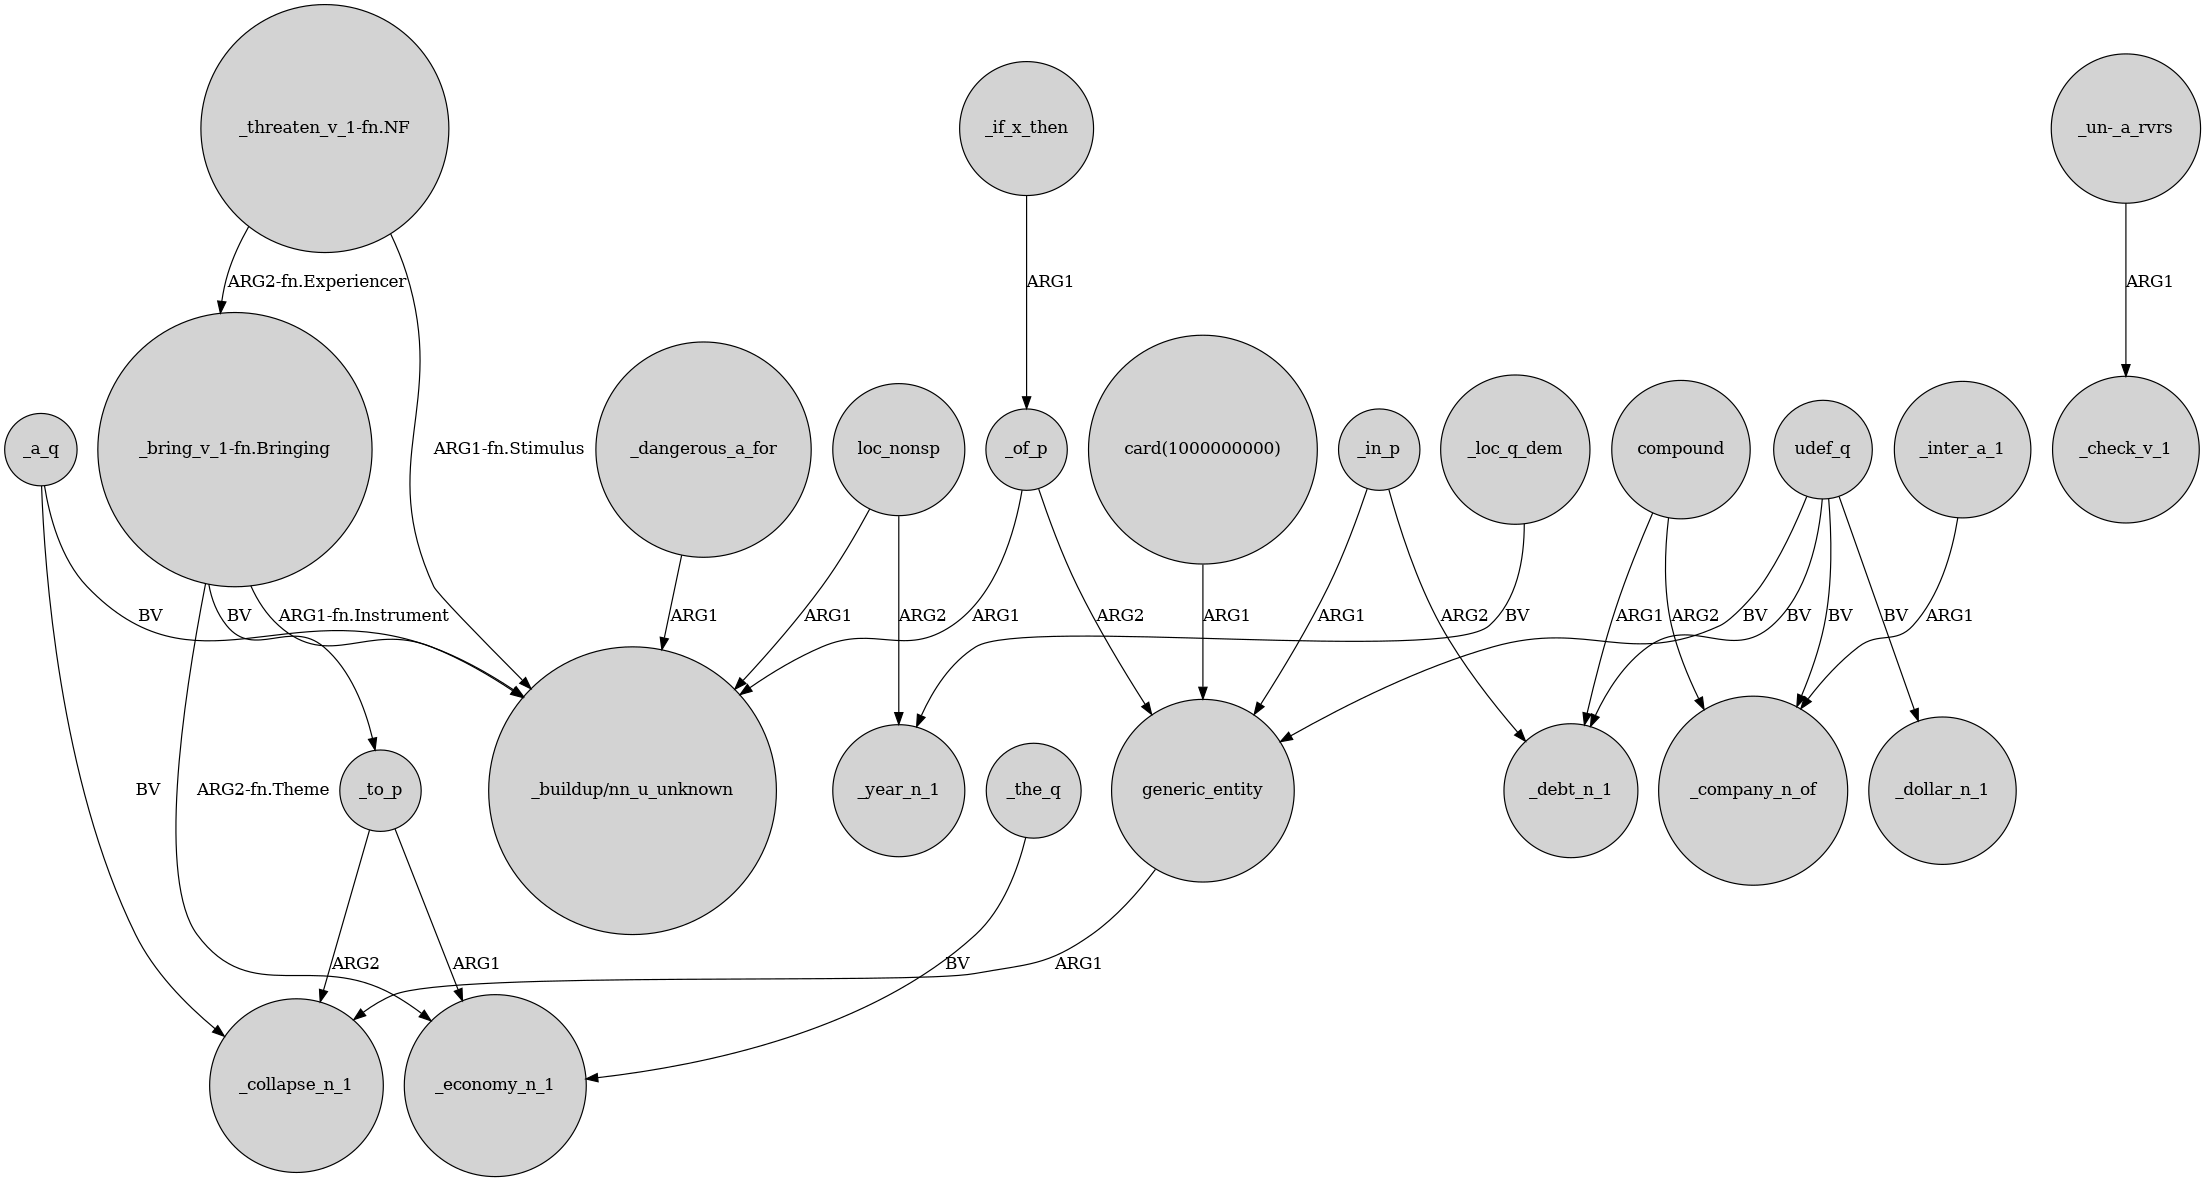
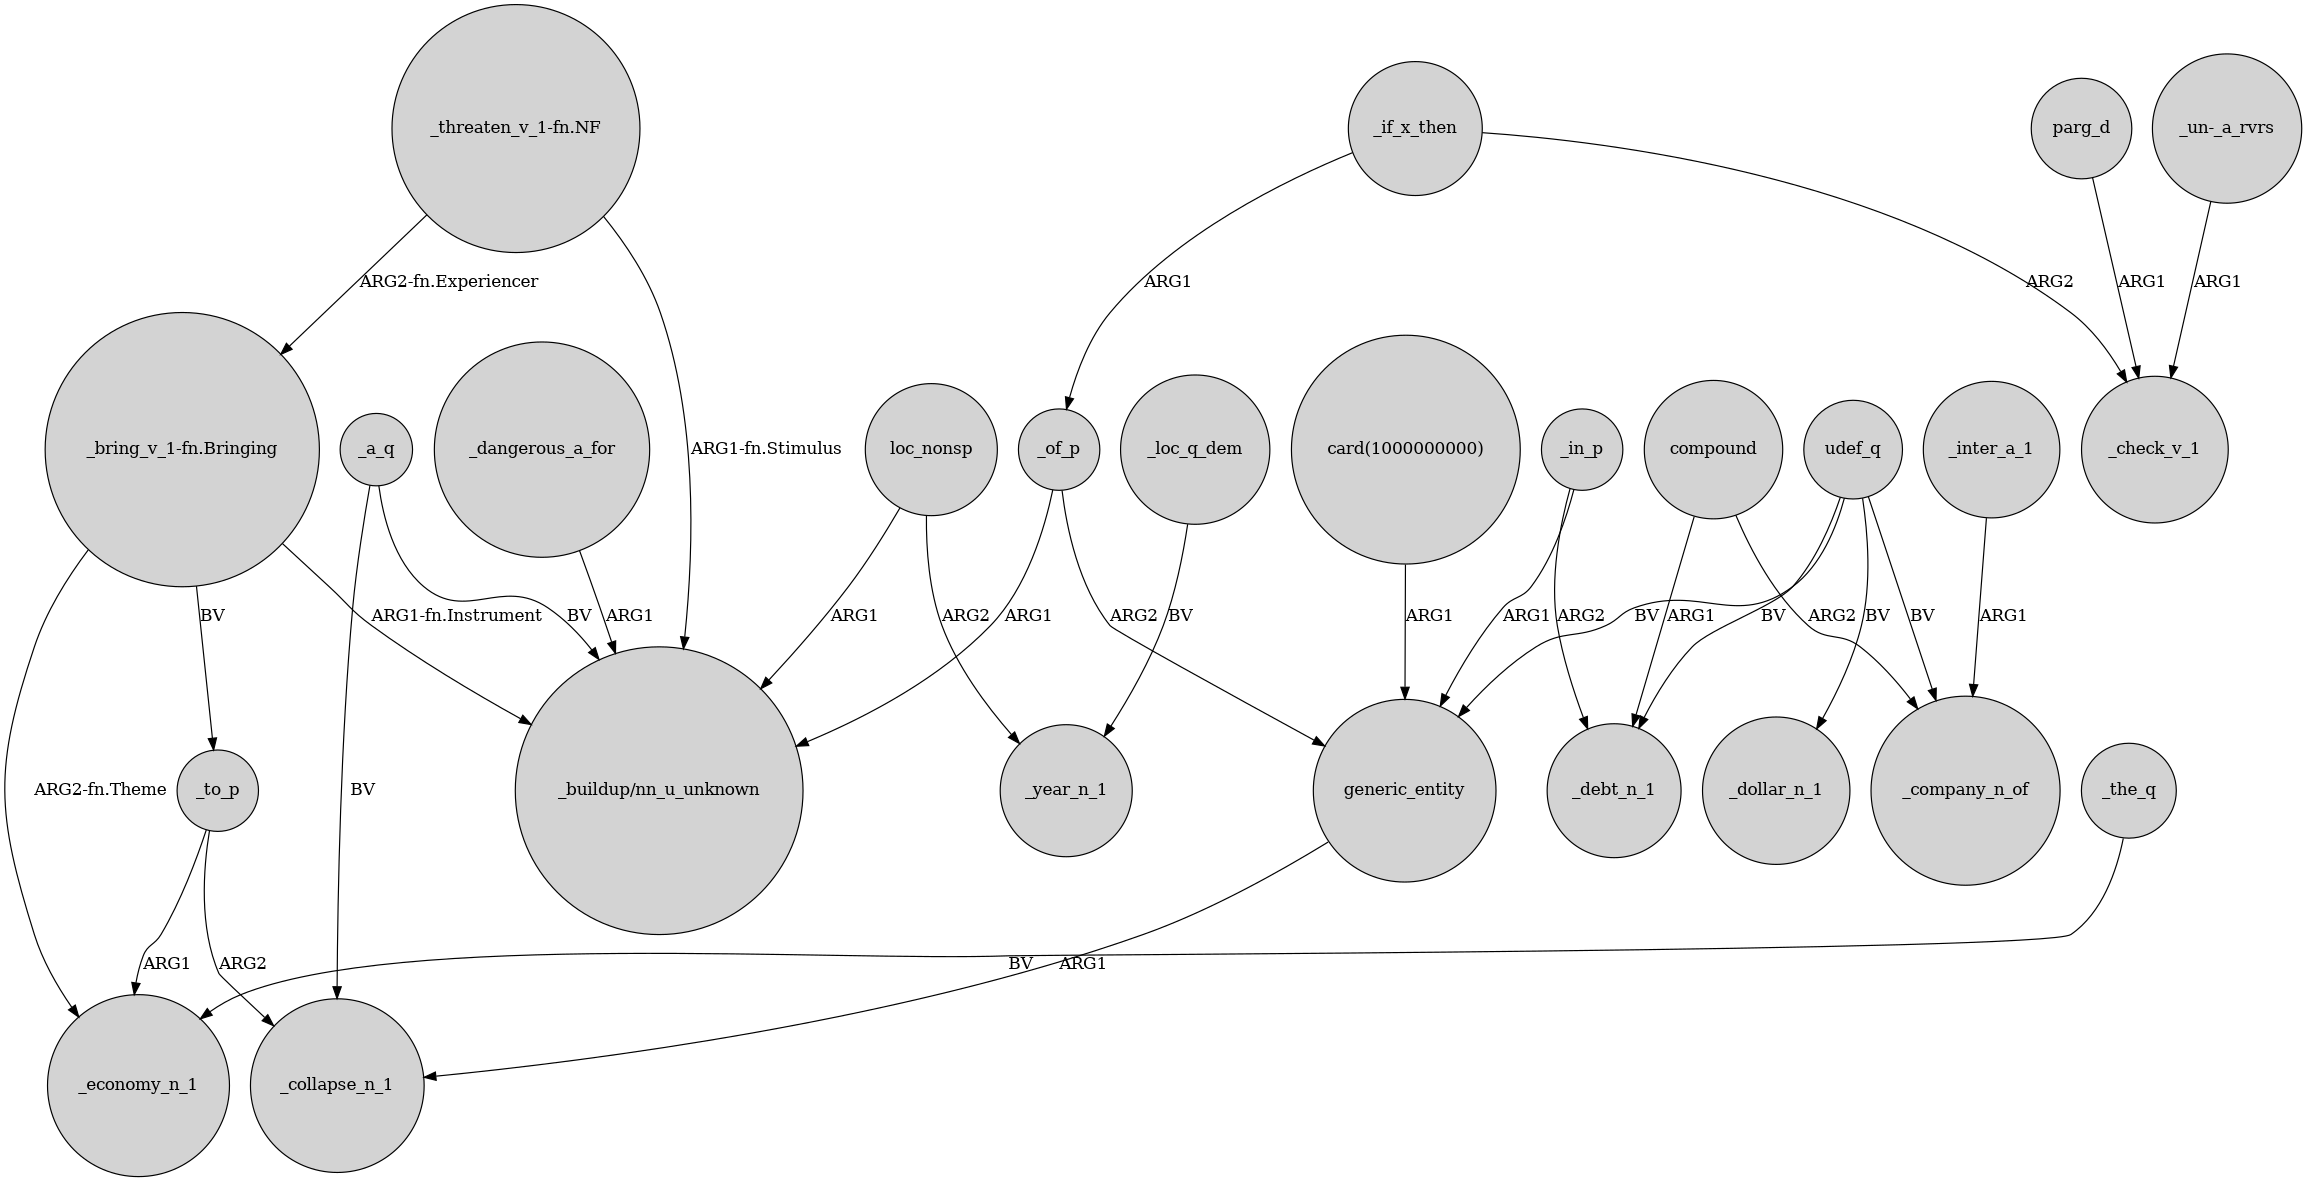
node "parg_d": added
edge "_if_x_then" -> "_check_v_1": added, label "ARG2"
